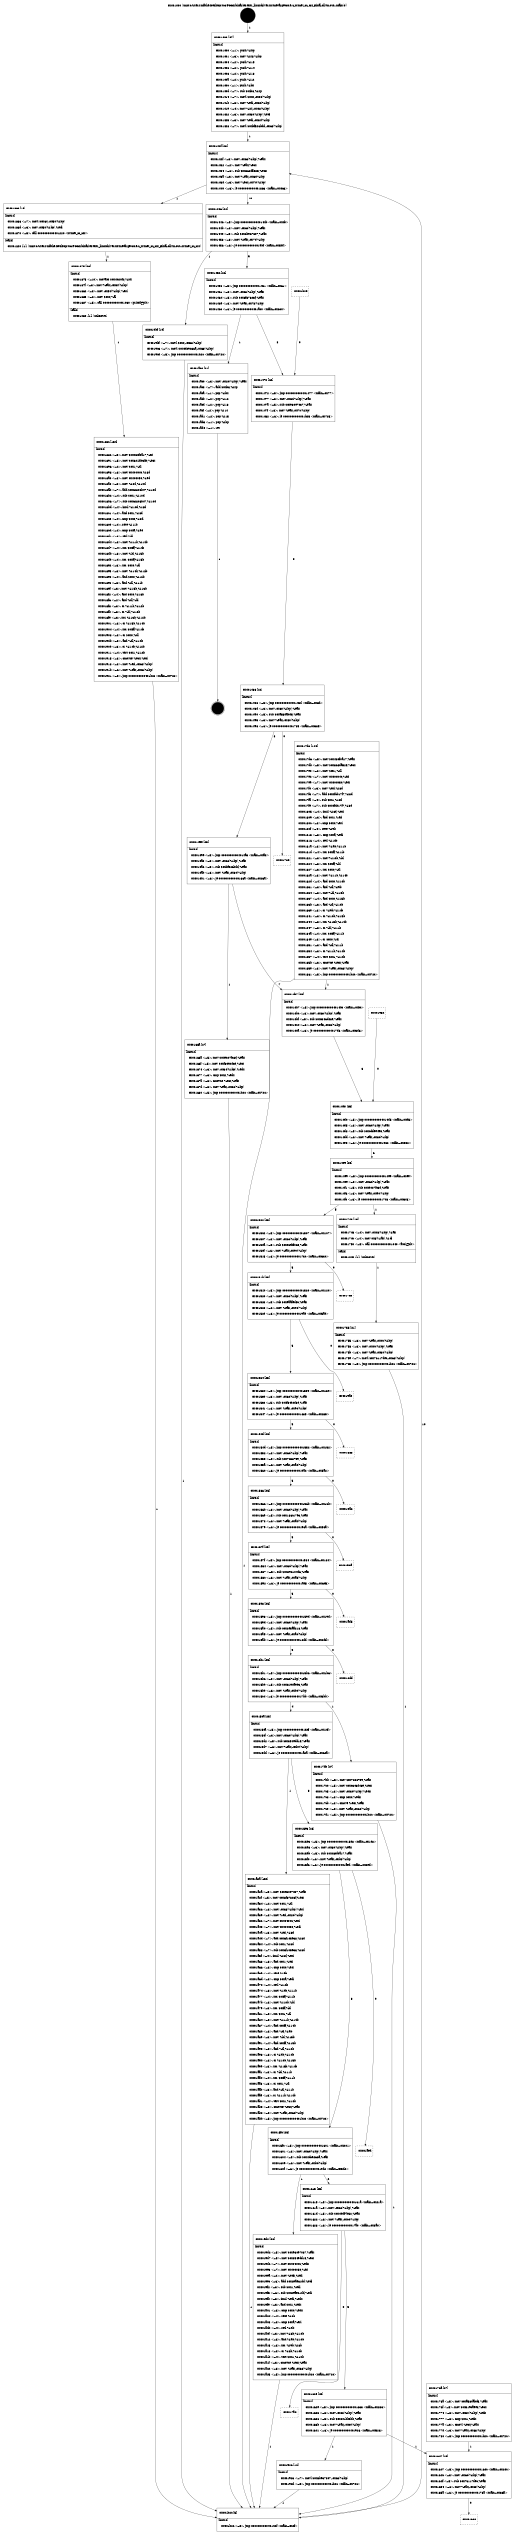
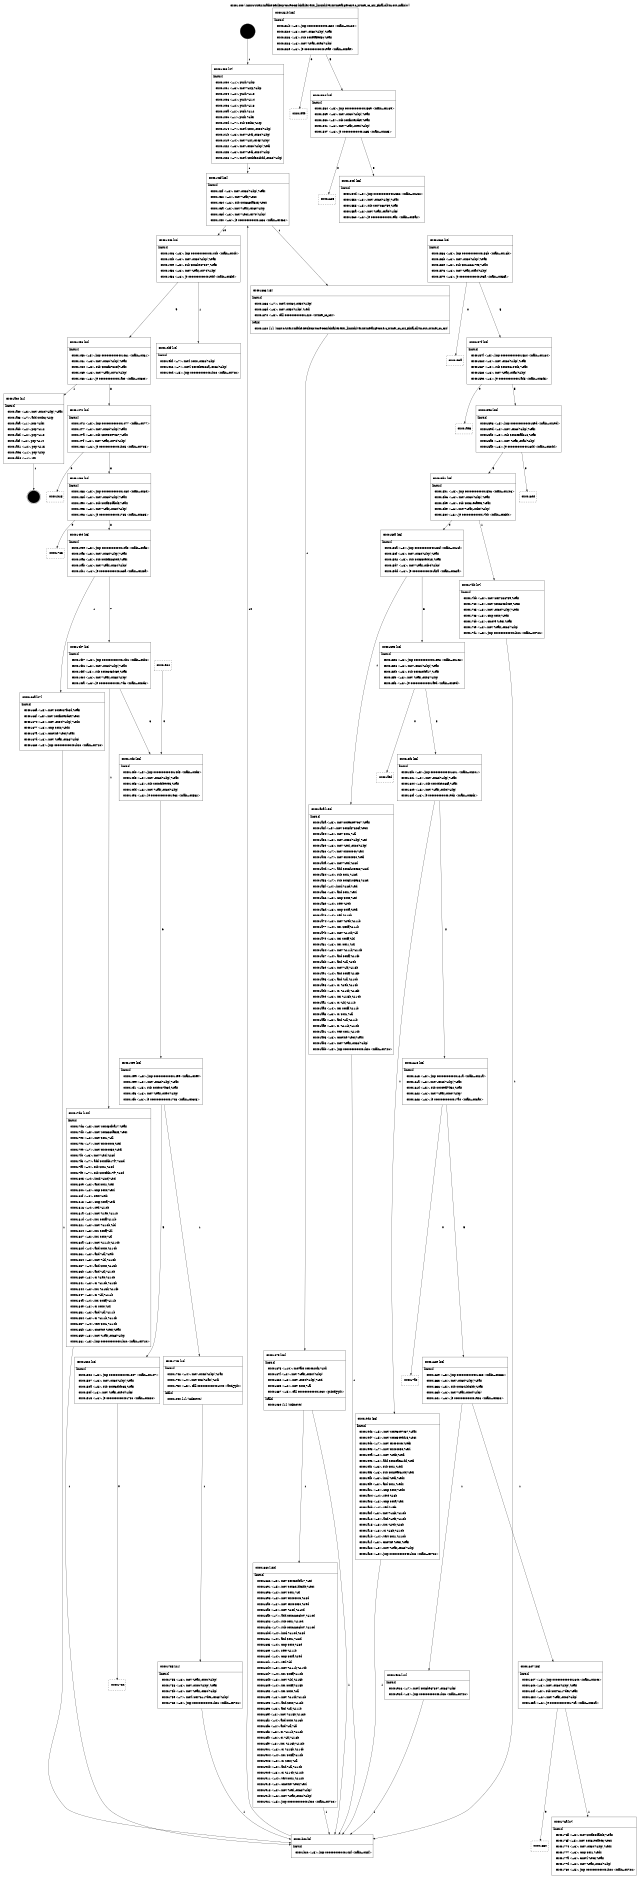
edge "0x401b25" -> "0x401472 [22]": reversed
edge "0x4017d6 [144]" -> "0x4014b7 [25]": reversed
edge "0x401502 [25]" -> "0x40151b [25]": removed, label "5"
edge "0x4019bf [19]" -> "0x401b2c [5]": now "0x401875 [23]" -> "0x401b2c [5]"
edge "0x40154d [25]" -> "0x401566 [25]": removed, label "5"
node "0x4019a2": removed
edge "0x40176a [27]" -> "0x401647 [25]": reversed
